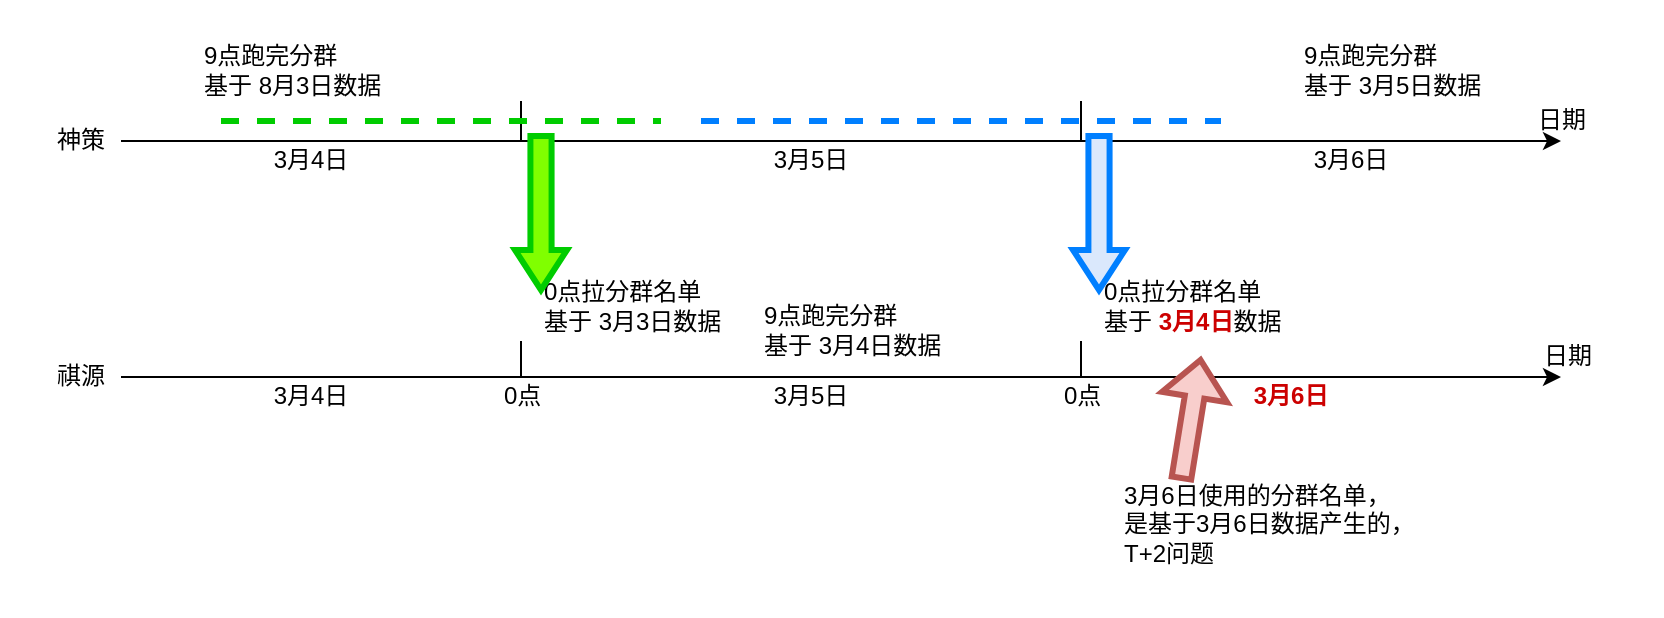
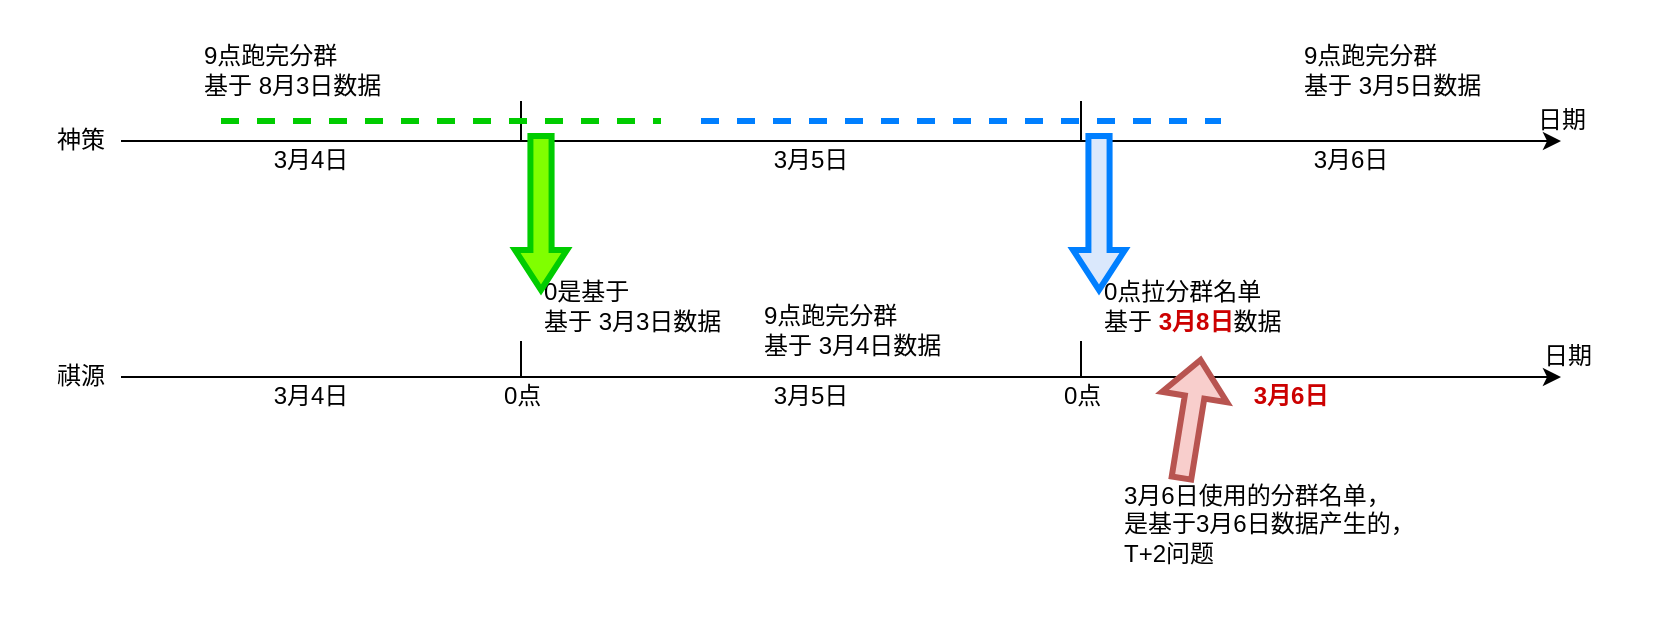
node "0点拉分群名单 基于 3月3日数据": label "0点拉分群名单 基于 3月3日数据" -> "0是基于 基于 3月3日数据"
node "0点拉分群名单 基于 3月4日数据": label "0点拉分群名单 基于 3月4日数据" -> "0点拉分群名单 基于 3月8日数据"
